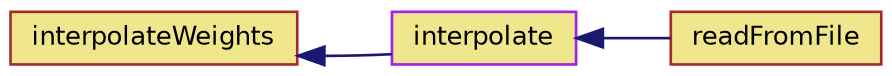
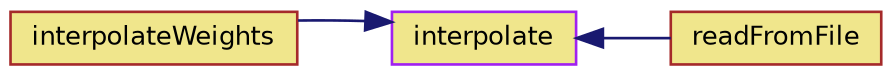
edge "interpolate" -> "interpolateWeights": reversed
